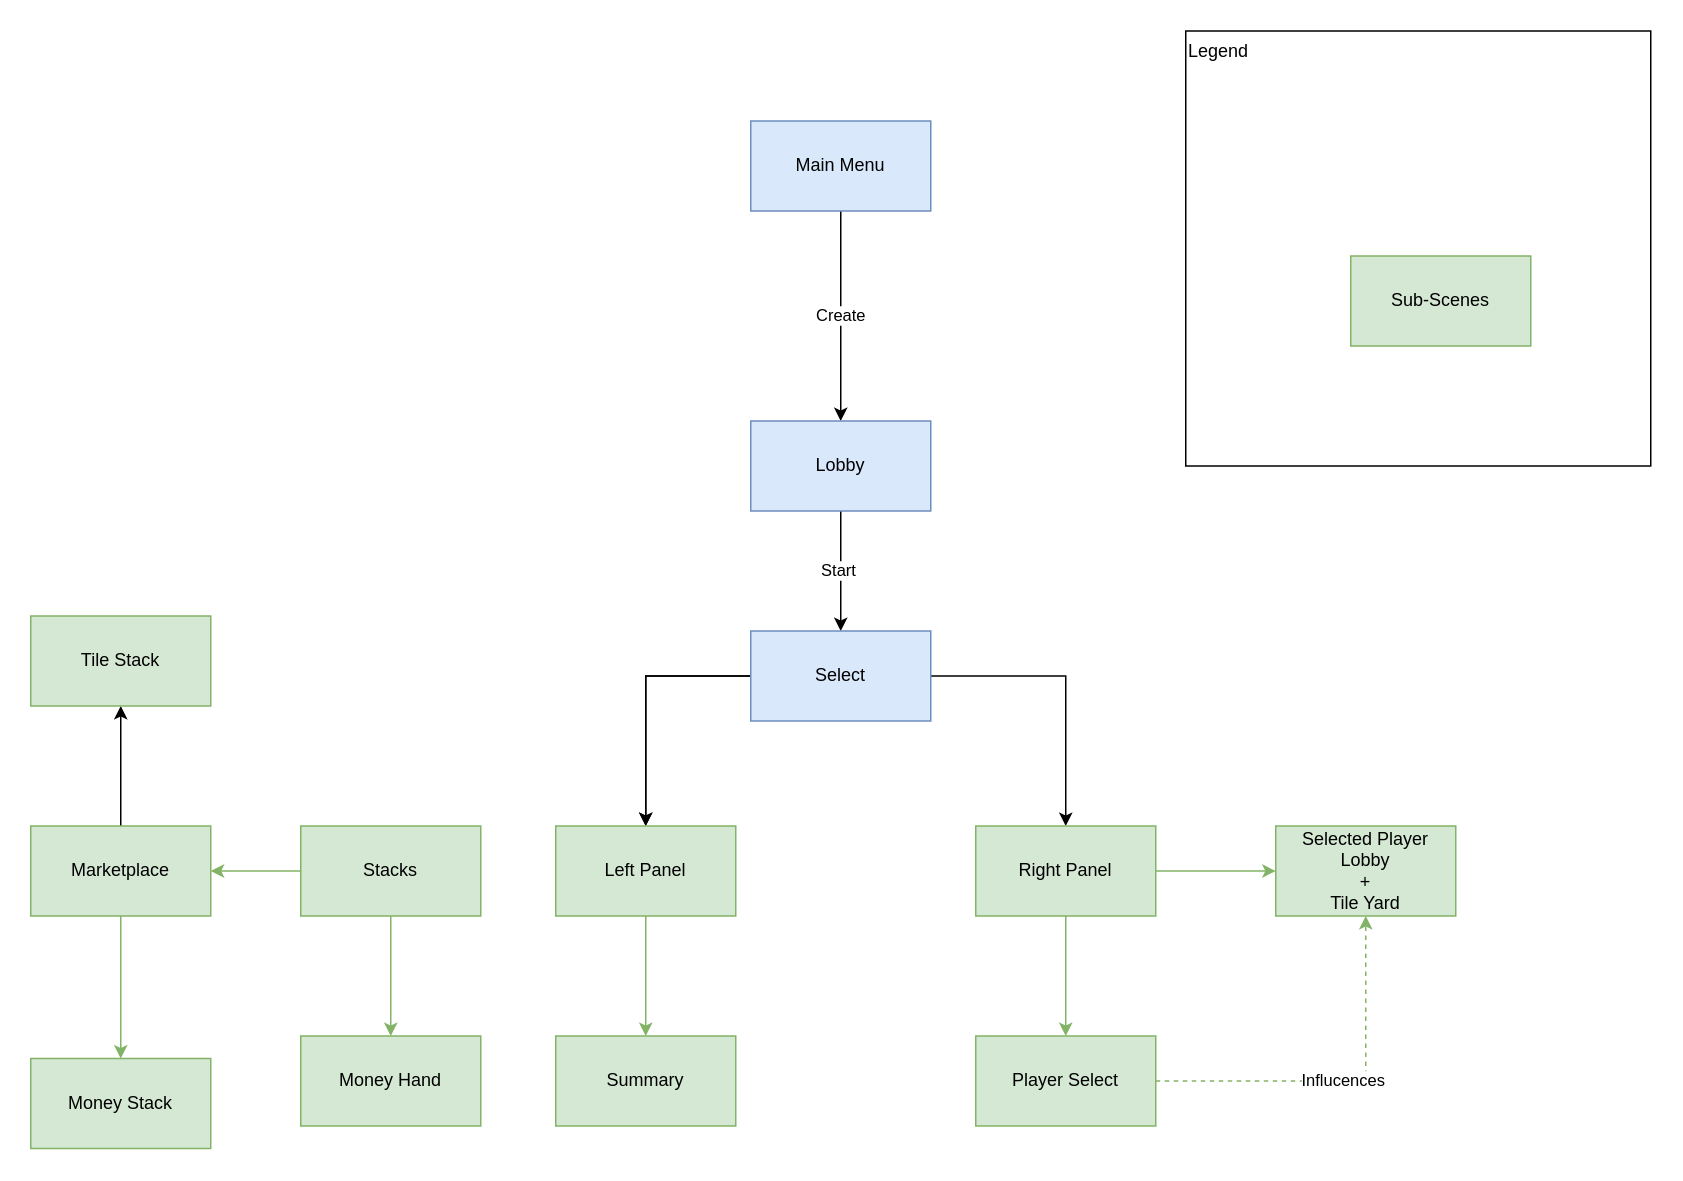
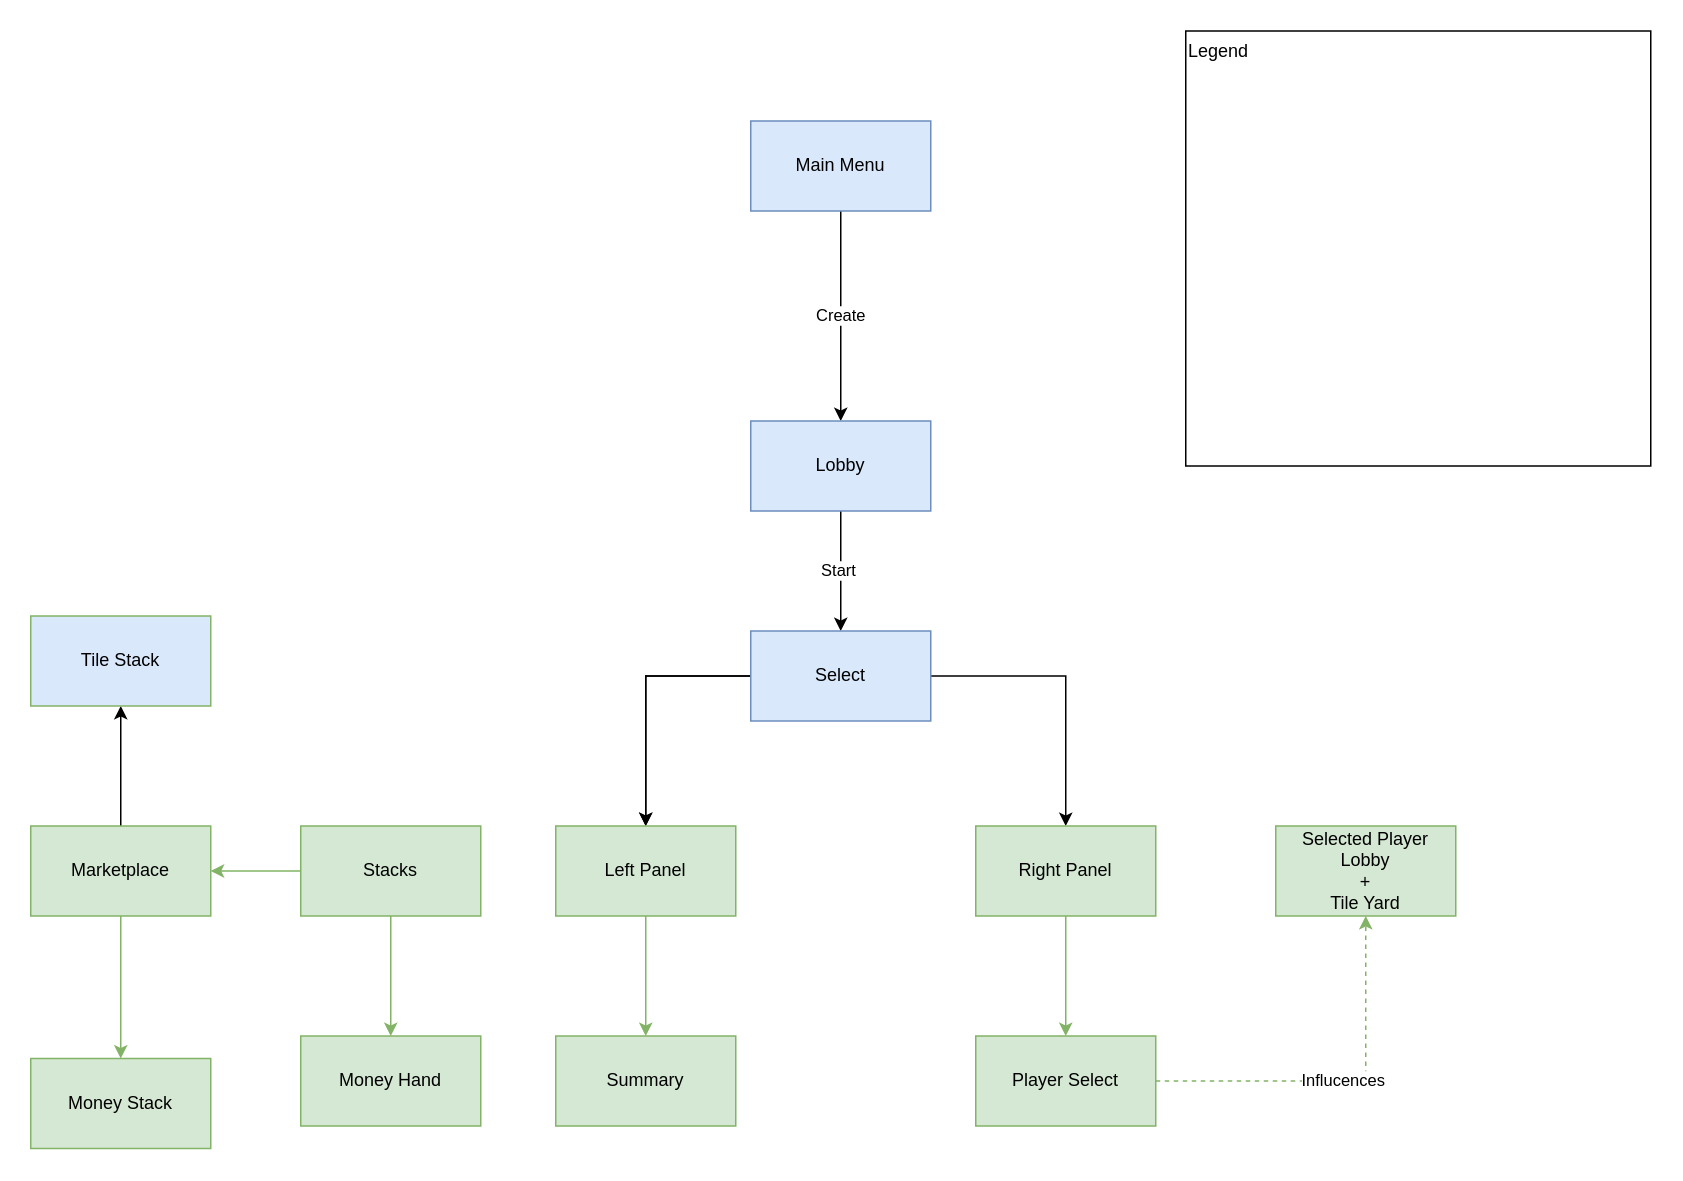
node "Sub-Scenes": removed
node "Tile Stack": fillcolor #d5e8d4 -> #dae8fc
edge "Right Panel" -> "Selected Player Lobby + Tile Yard": removed
